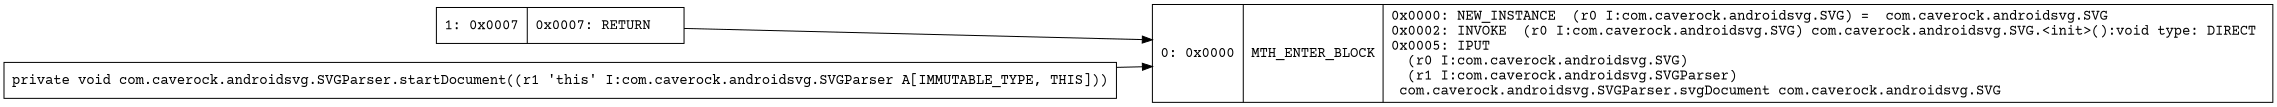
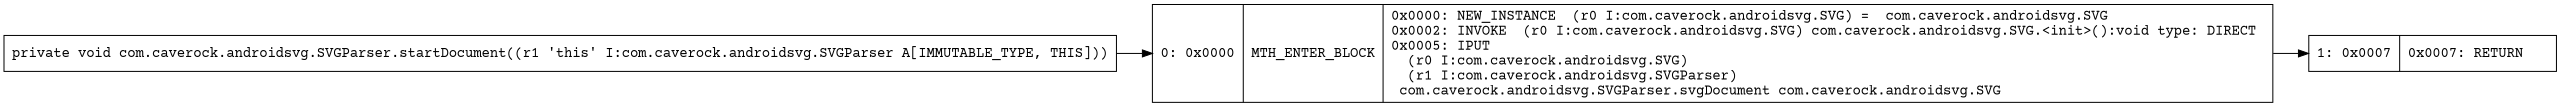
edge "1: 0x0007" -> "0: 0x0000": reversed
